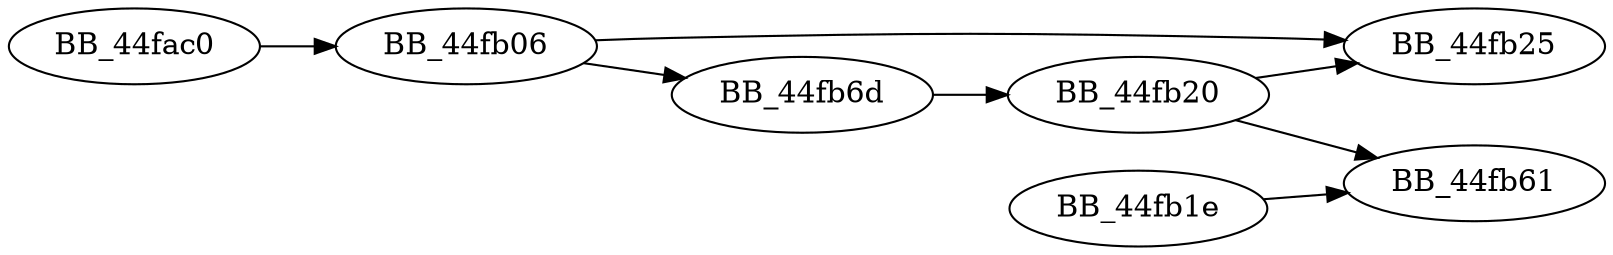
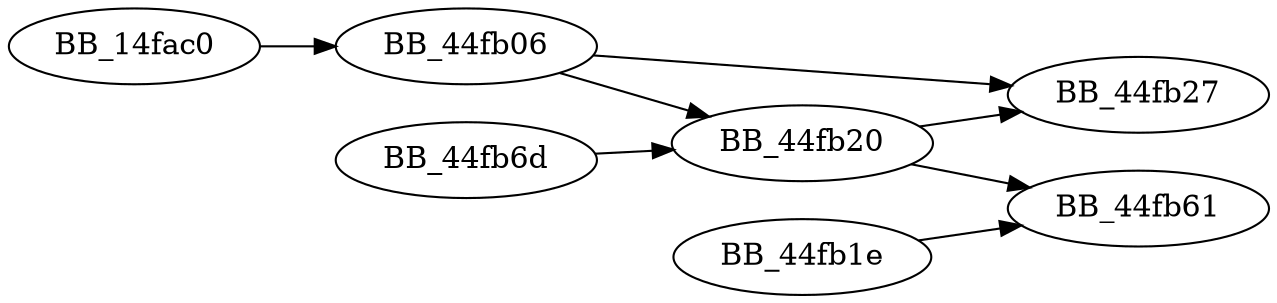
node "BB_44fac0": label "BB_44fac0" -> "BB_14fac0"
node "BB_44fb25": label "BB_44fb25" -> "BB_44fb27"
edge "BB_44fb06" -> "BB_44fb6d": now "BB_44fb06" -> "BB_44fb20"
